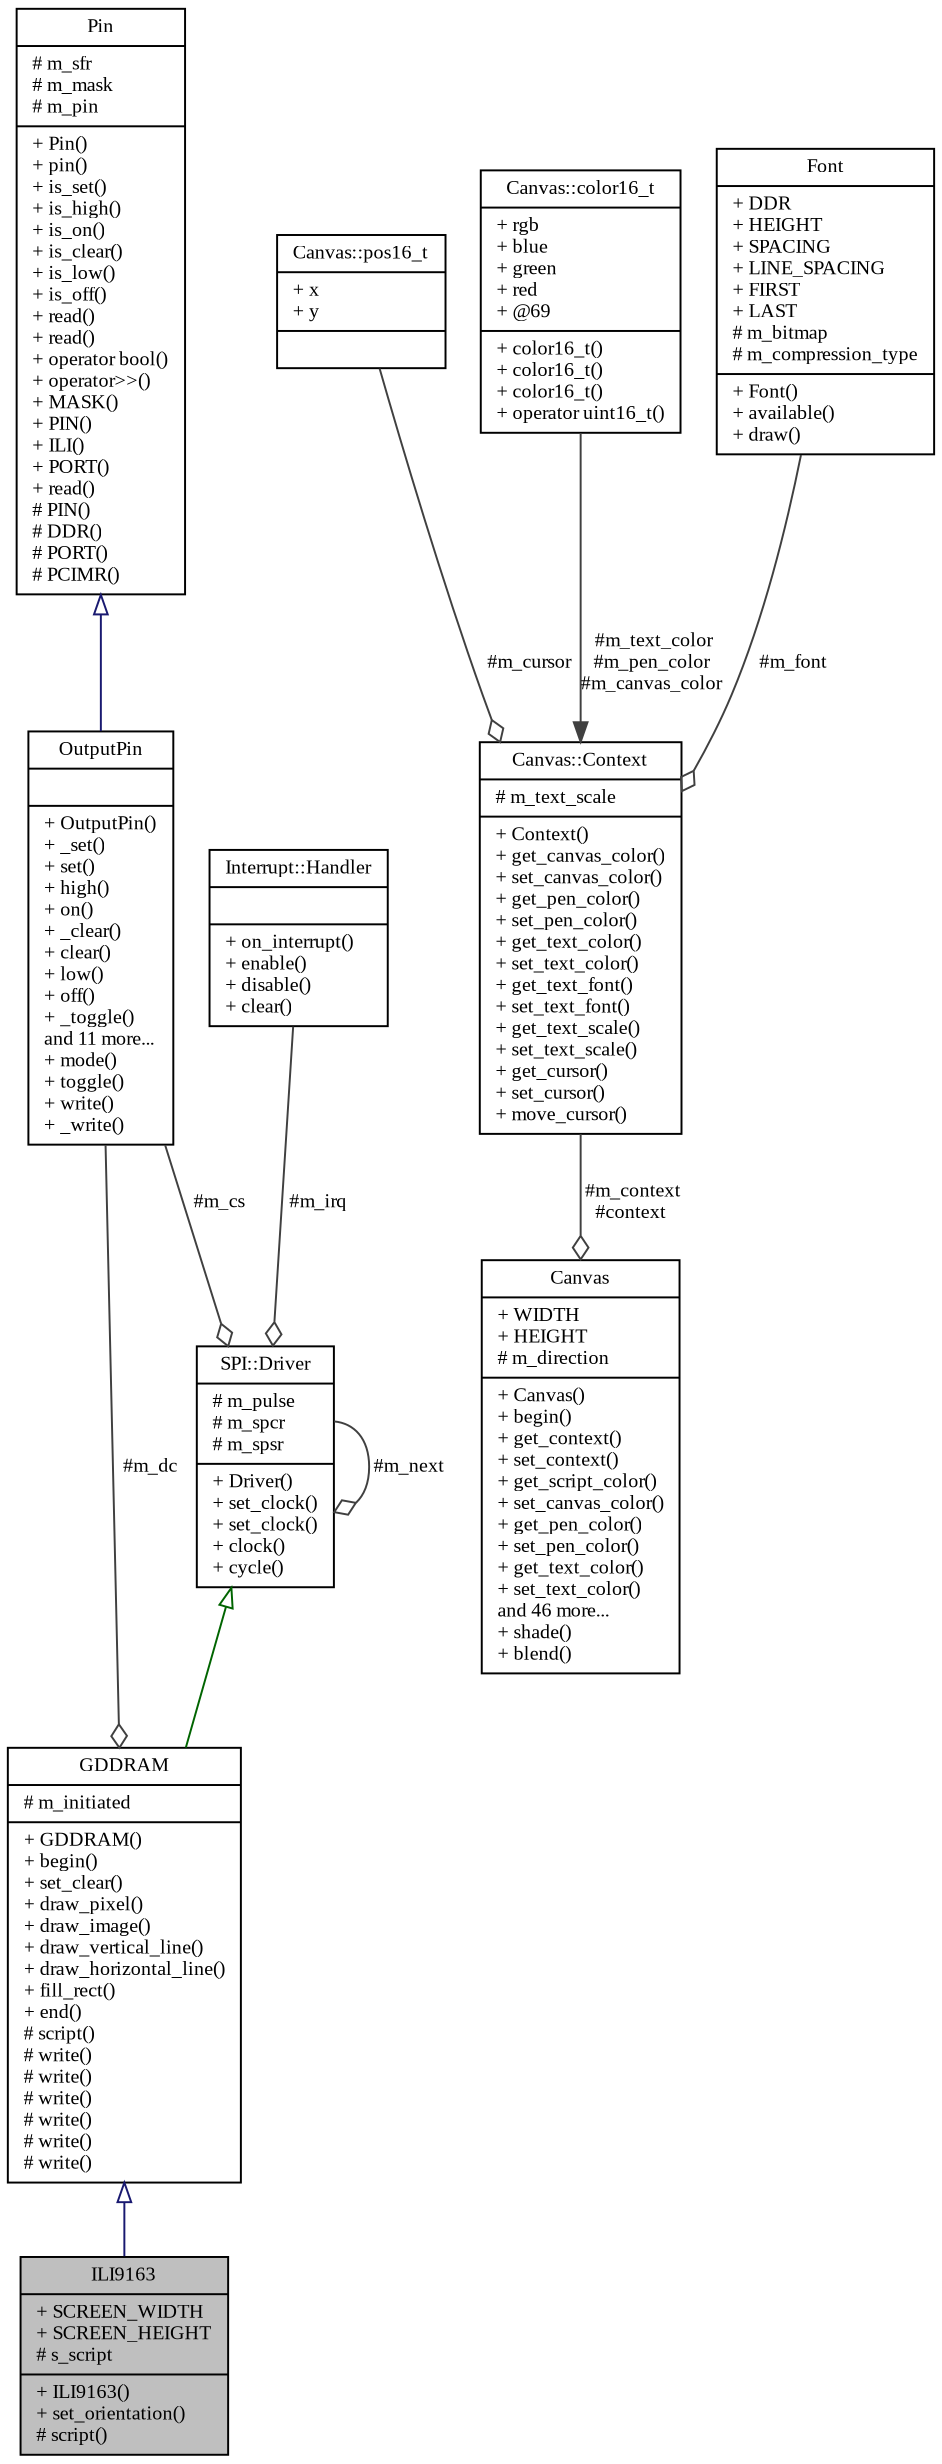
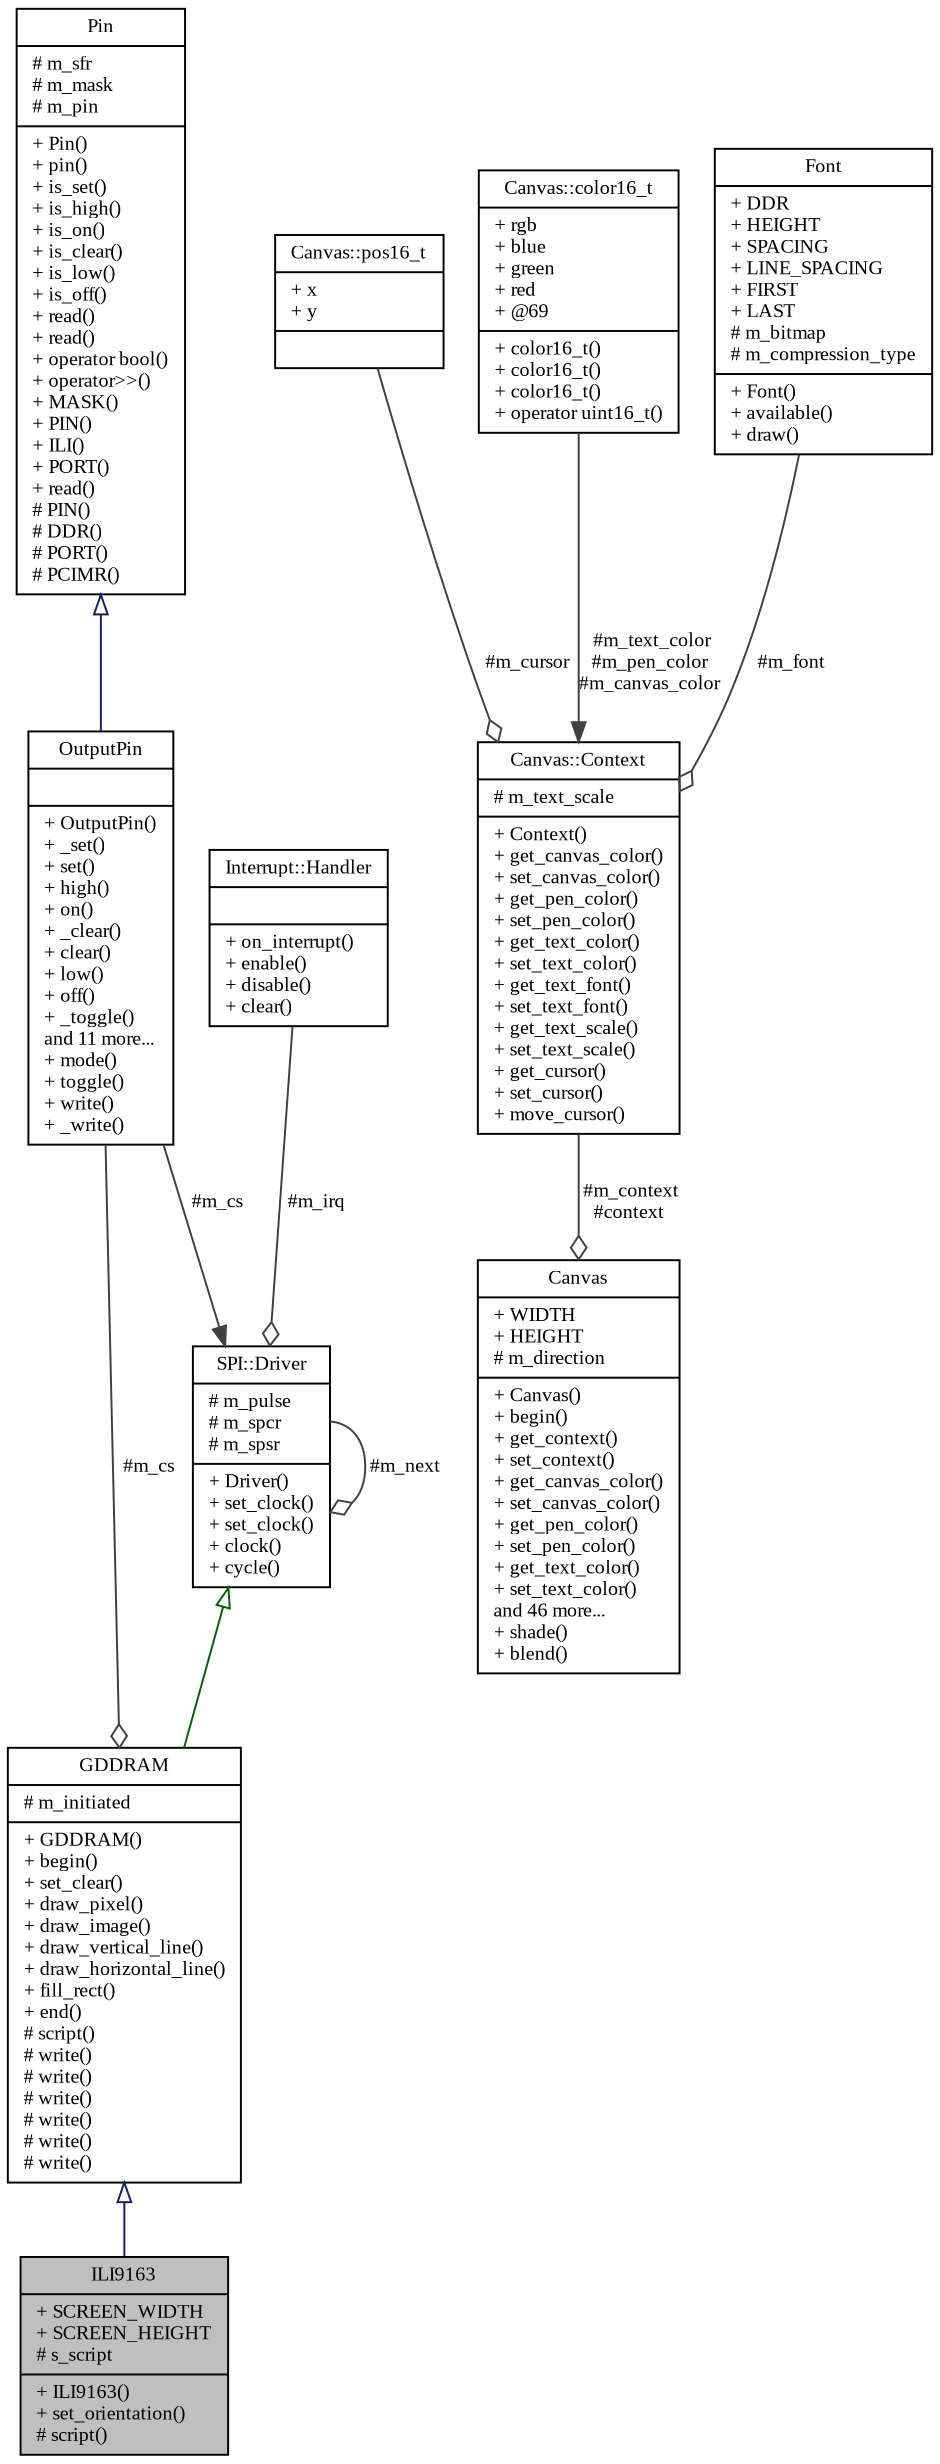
edge "OutputPin" -> "SPI::Driver": arrowhead odiamond -> normal
edge "OutputPin" -> "GDDRAM": label " #m_dc" -> " #m_cs"
node "Canvas": text "+ get_script_color()" -> "+ get_canvas_color()"
